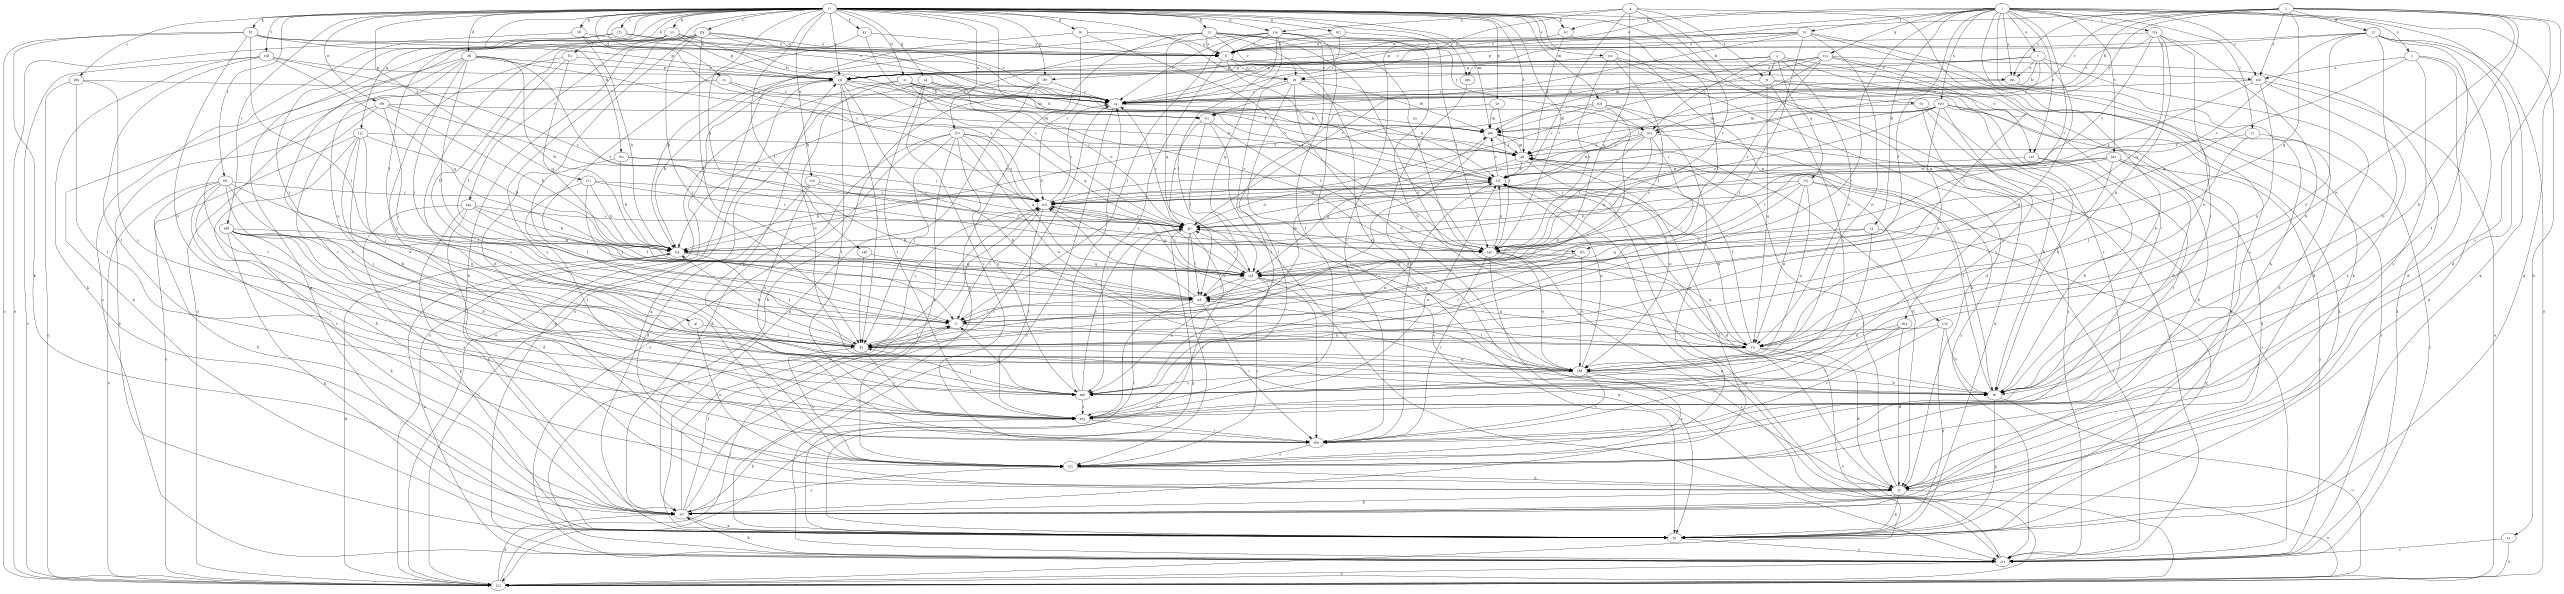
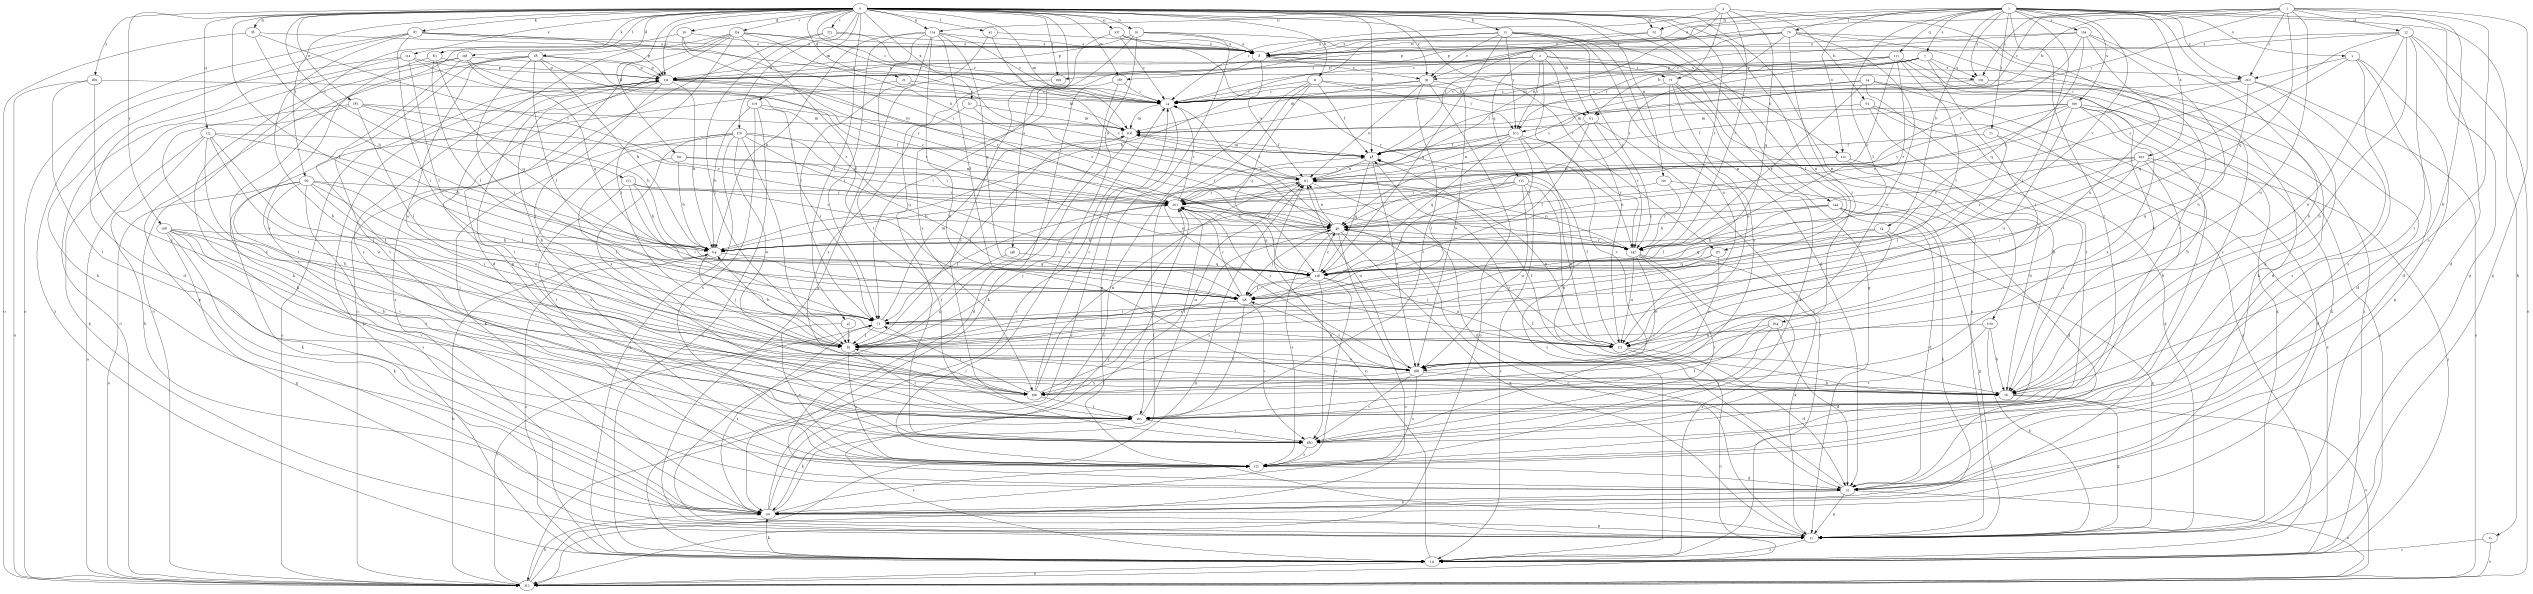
edge "0" -> "54": removed, label "g"
edge "110" -> "196": removed, label "x"
